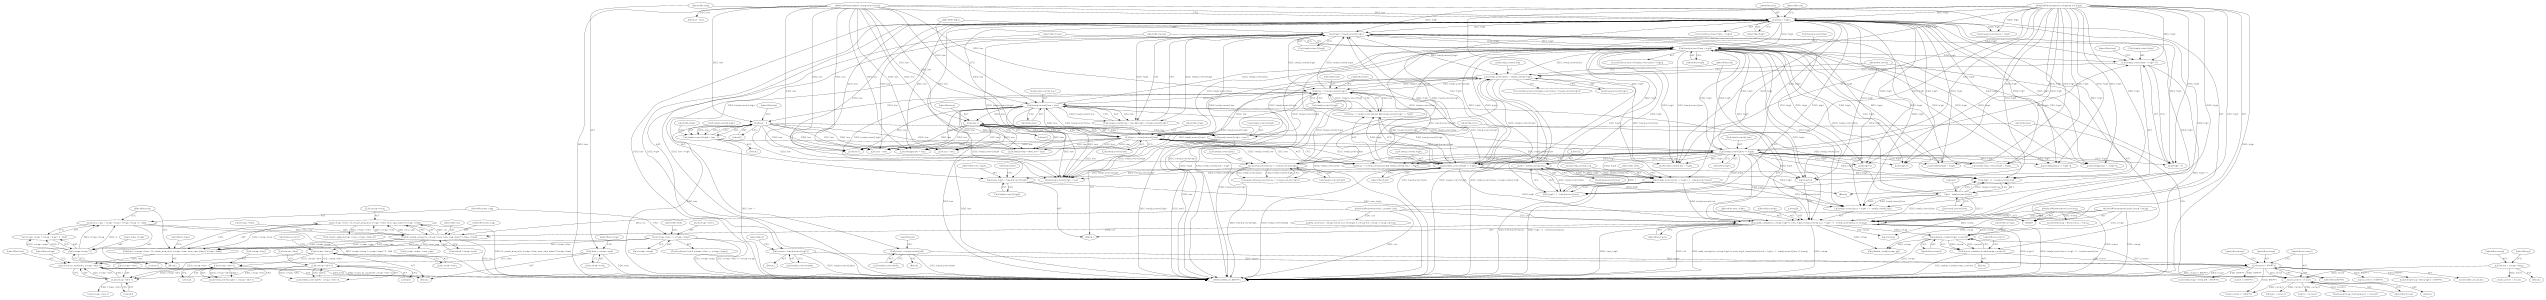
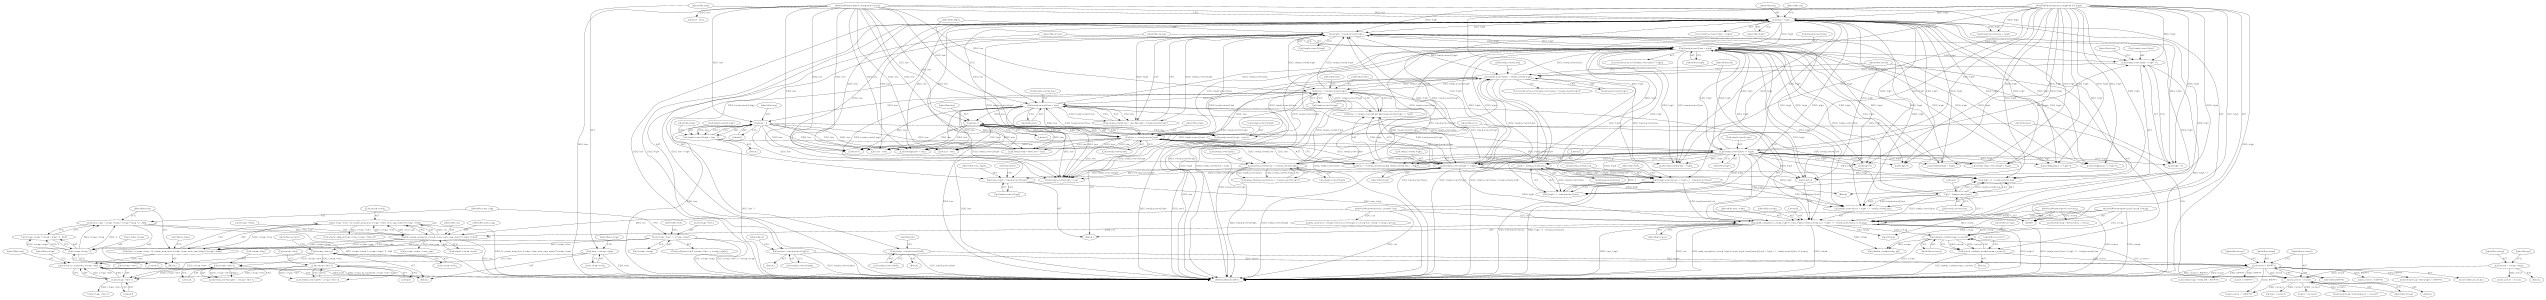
node "(MethodReturn,EMPTY)": label "(MethodReturn,EMPTY)" -> "(MethodReturn,RET)"
